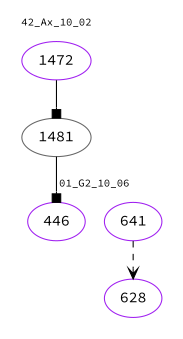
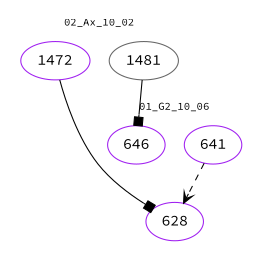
cluster "42_Ax_10_02": label "42_Ax_10_02" -> "02_Ax_10_02"
edge "1472" -> "1481": now "1472" -> "628"
node "446": label "446" -> "646"
